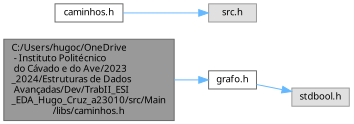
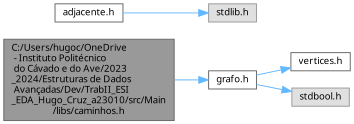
node "caminhos.h": label "caminhos.h" -> "adjacente.h"
node "src.h": label "src.h" -> "stdlib.h"
node "vertices.h": added
